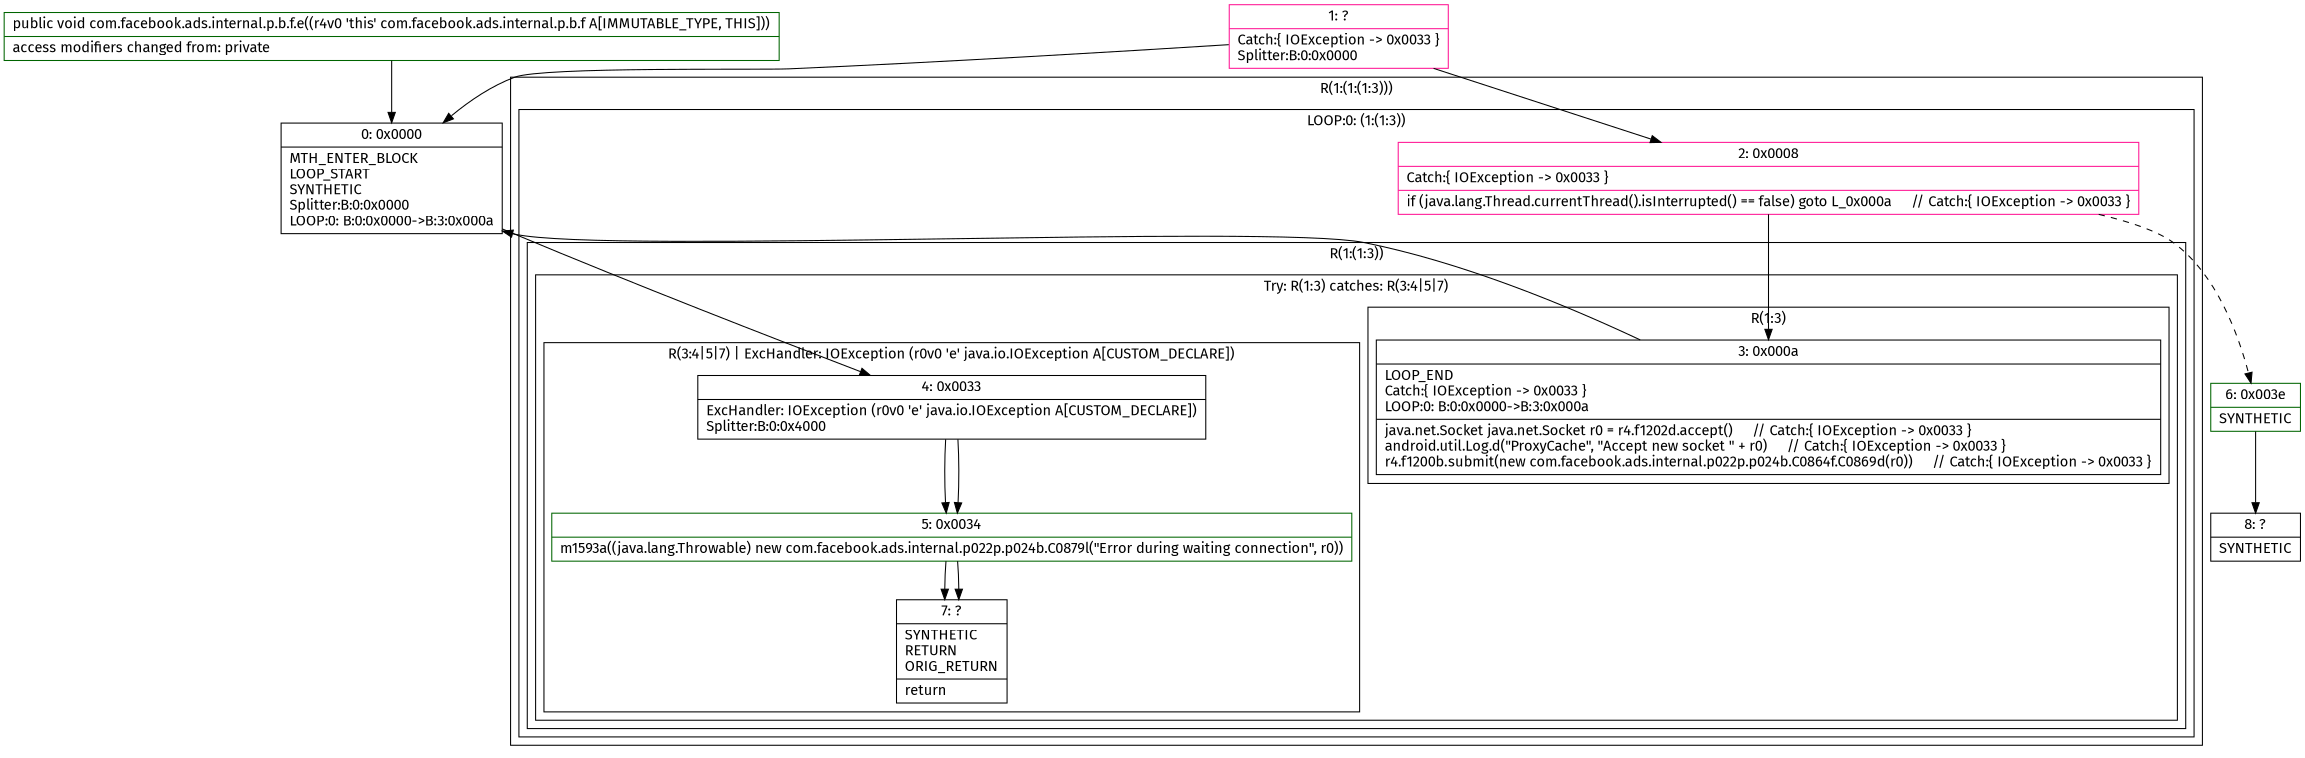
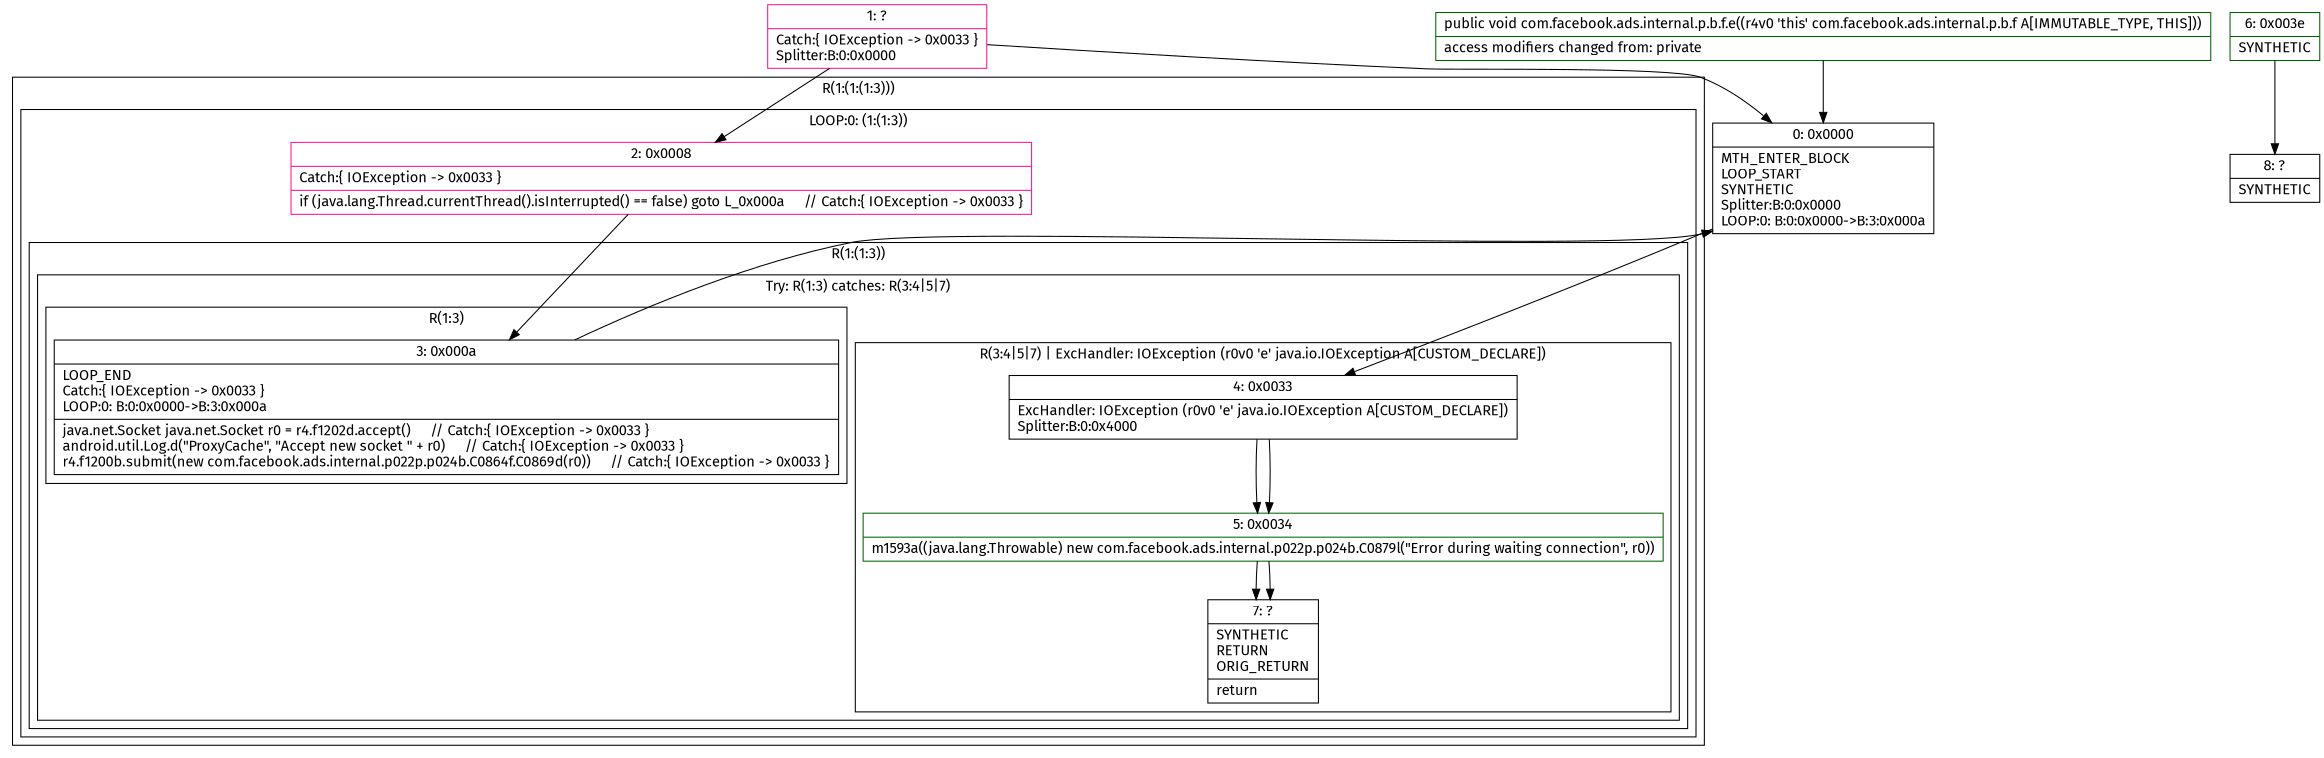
edge "2: 0x0008" -> "6: 0x003e": removed
